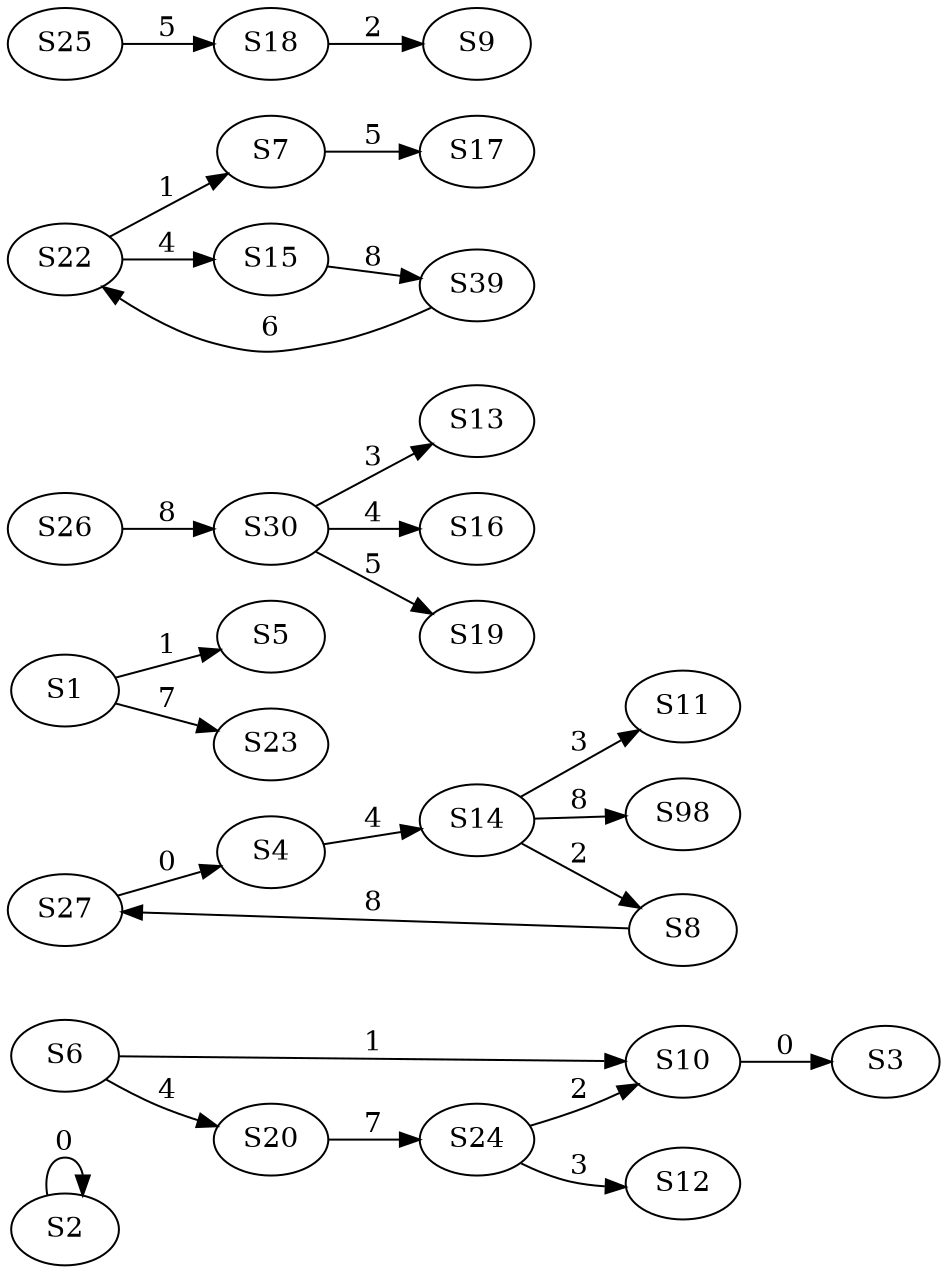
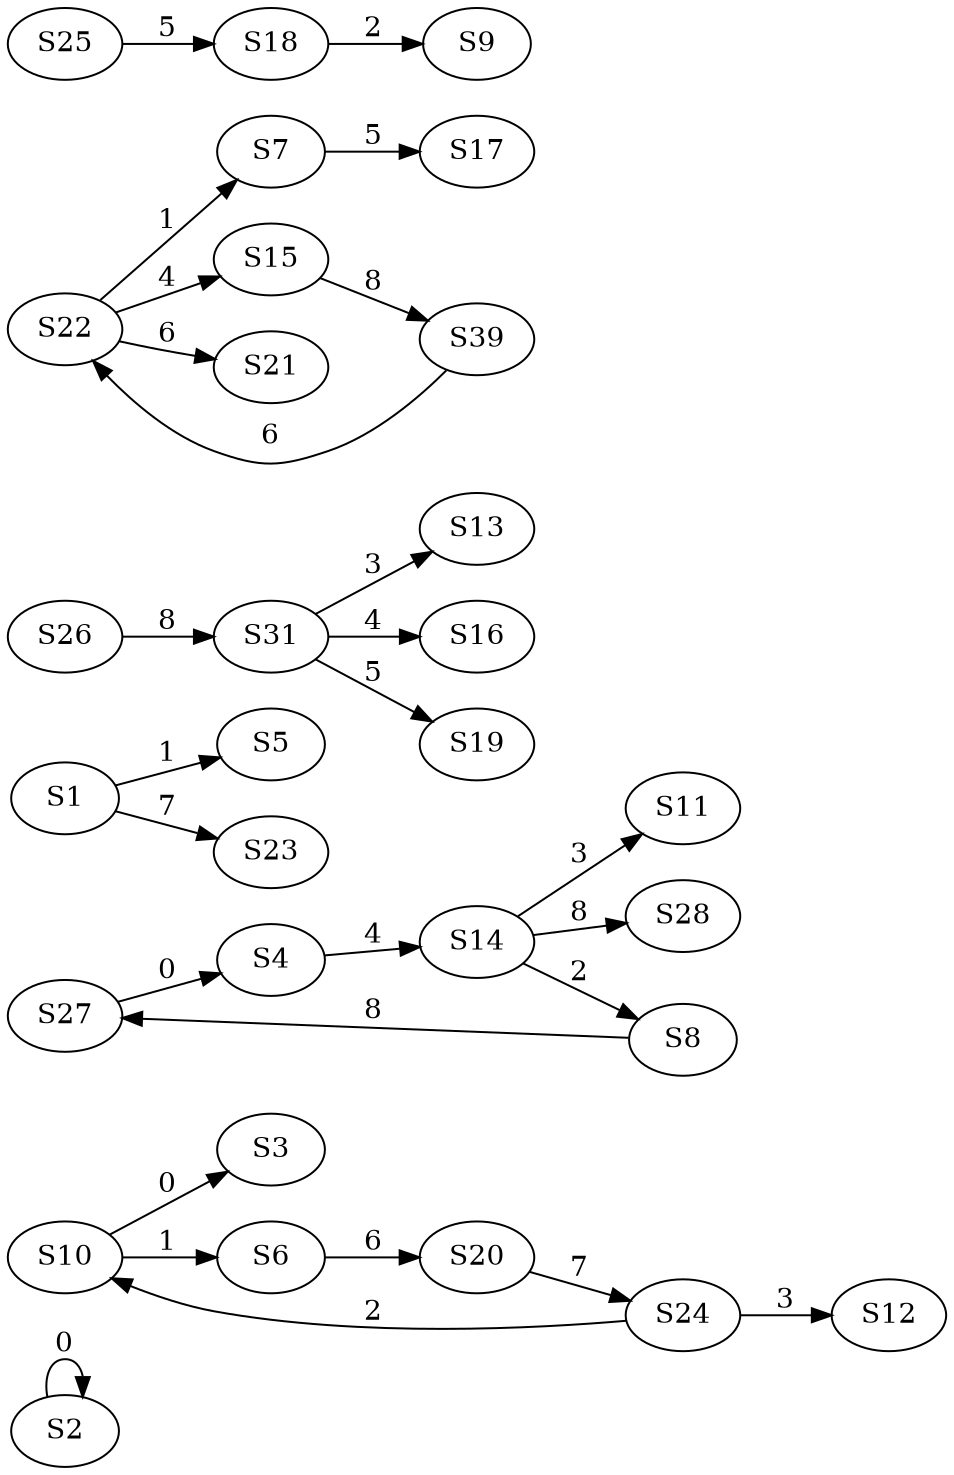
node "S21": added
node "S30": label "S30" -> "S31"
node "S98": label "S98" -> "S28"
edge "S6" -> "S10": reversed
edge "S6" -> "S20": label "4" -> "6"
